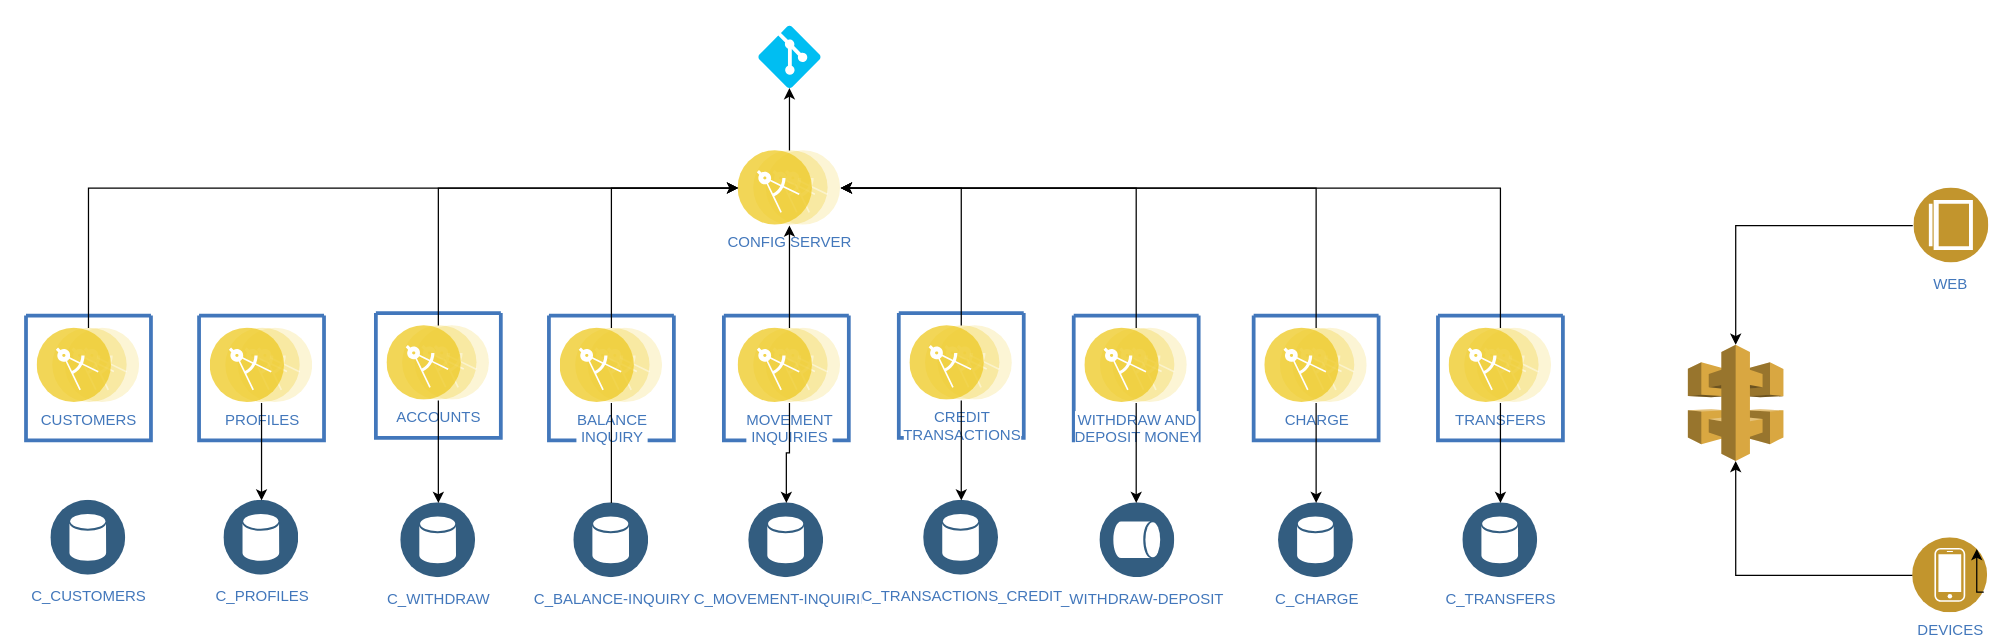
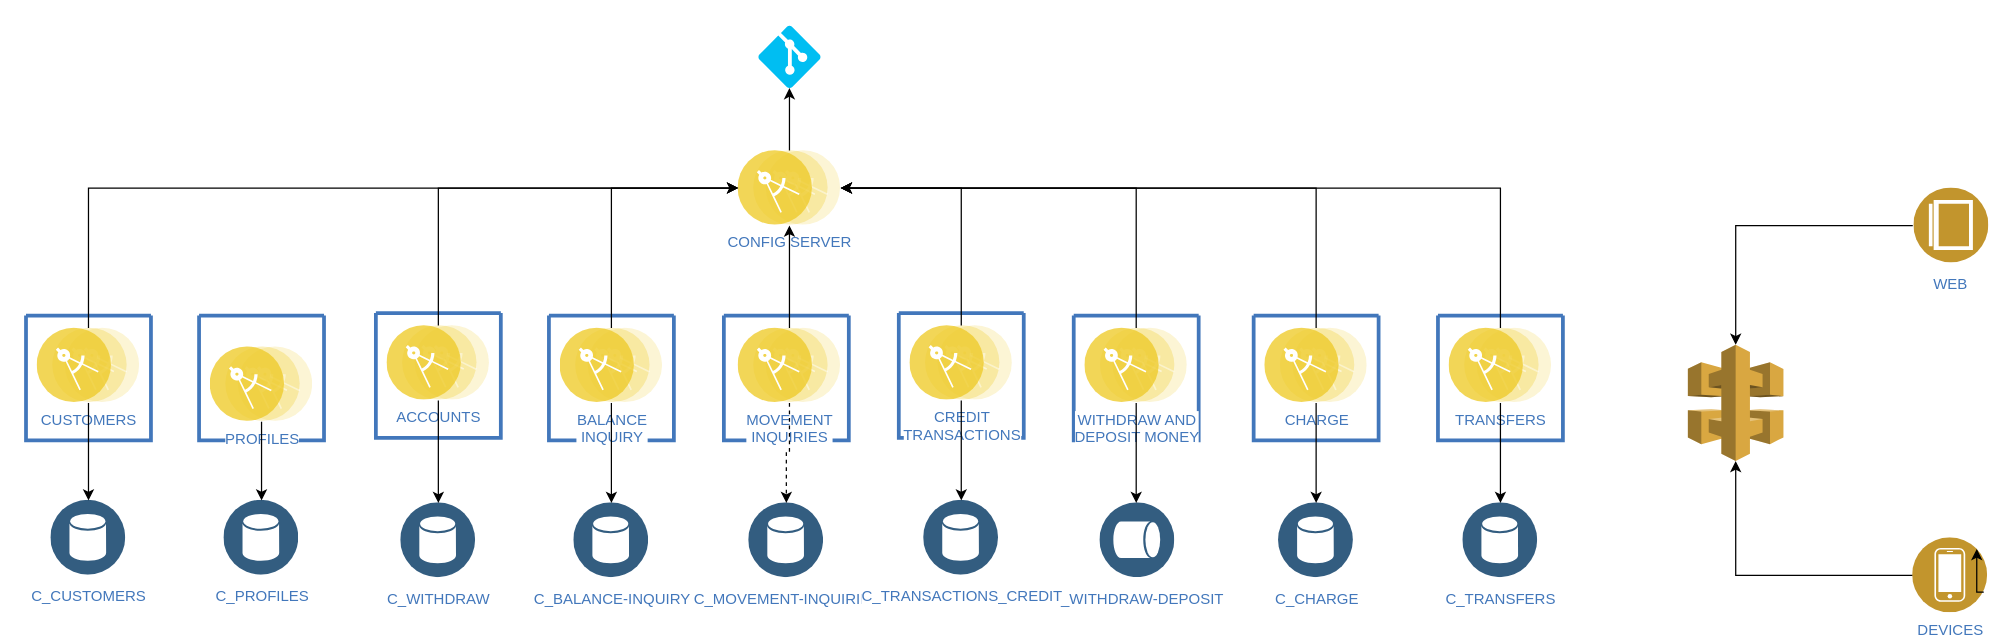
node "PROFILES": moved (261, 366) -> (261, 384)
edge "CUSTOMERS" -> "C_CUSTOMERS": added
edge "MOVEMENT INQUIRIES" -> "C_MOVEMENT-INQUIRIES": style solid -> dashed
edge "BALANCE INQUIRY" -- "C_BALANCE-INQUIRY": arrowhead none -> classic
